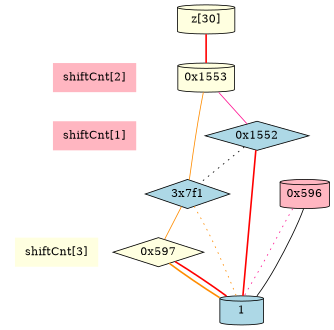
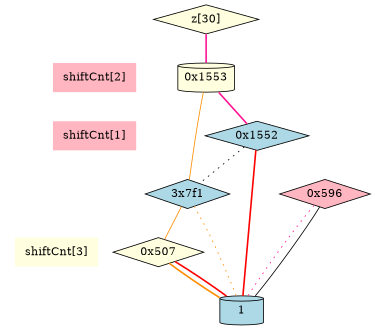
node "z[30]": shape cylinder -> diamond
edge "z[30]" -- "0x1553": color red -> deeppink
edge "0x1553" -- "0x1552": style solid -> bold
node "0x596": shape cylinder -> diamond
node "0x597": label "0x597" -> "0x507"
